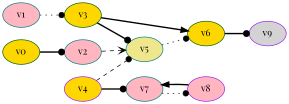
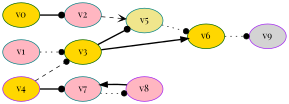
edge "v6" -> "v9": style bold -> dotted
edge "v4" -> "v5": now "v4" -> "v3"
